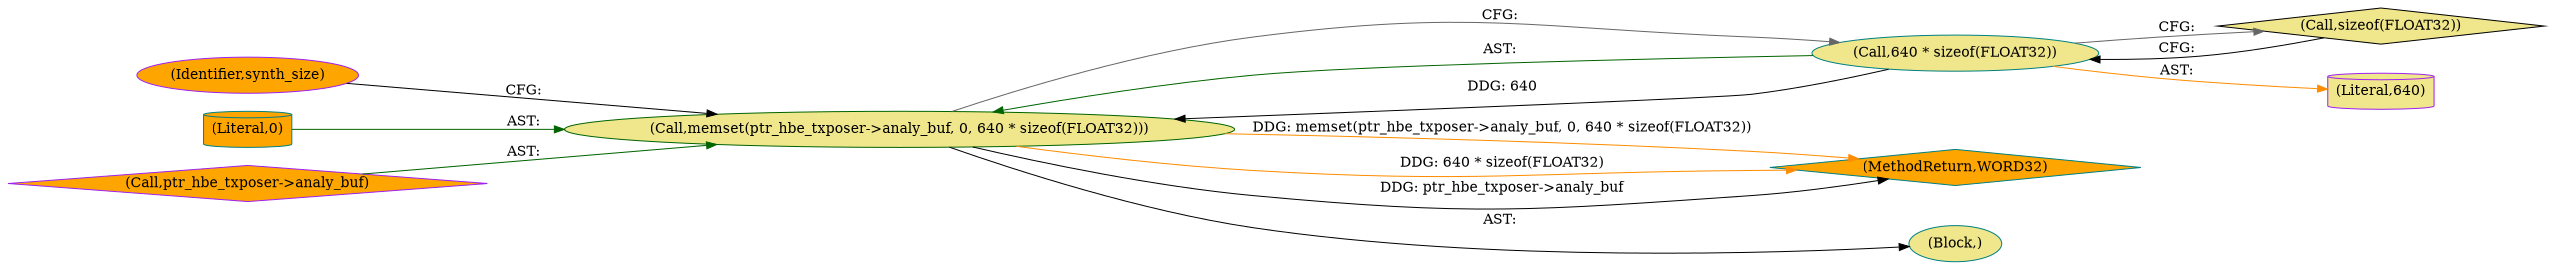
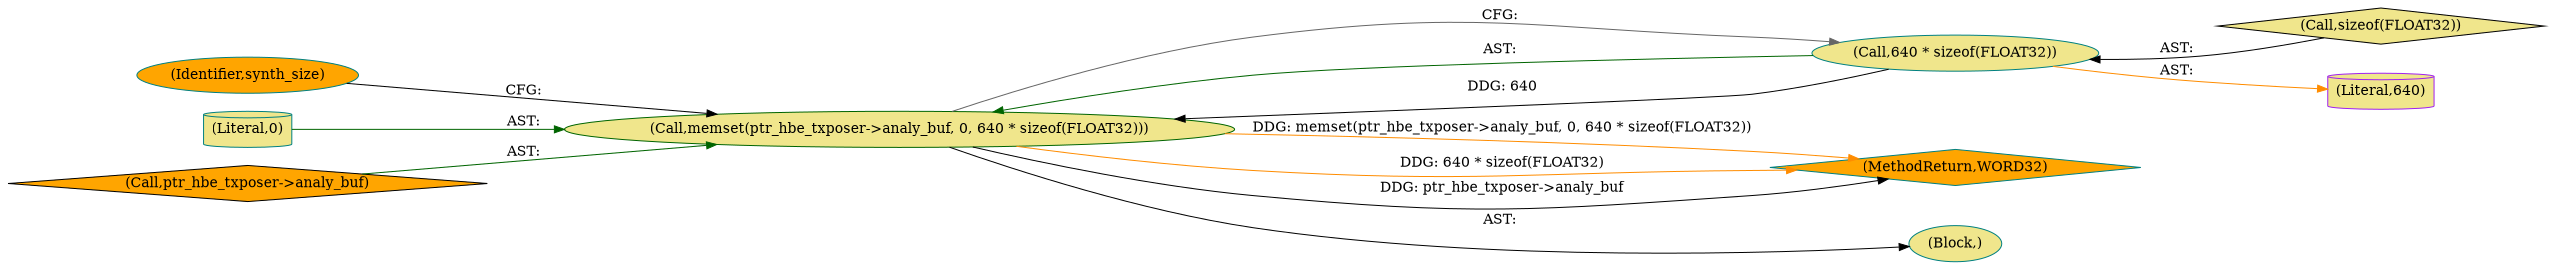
edge "(Call,640 * sizeof(FLOAT32))" -> "(Call,sizeof(FLOAT32))": removed, label "CFG:"
edge "(Call,sizeof(FLOAT32))" -> "(Call,640 * sizeof(FLOAT32))": label "CFG: " -> "AST: "
node "(Identifier,synth_size)": color purple -> teal
node "(Literal,0)": fillcolor orange -> khaki
node "(Call,ptr_hbe_txposer->analy_buf)": color purple -> black
